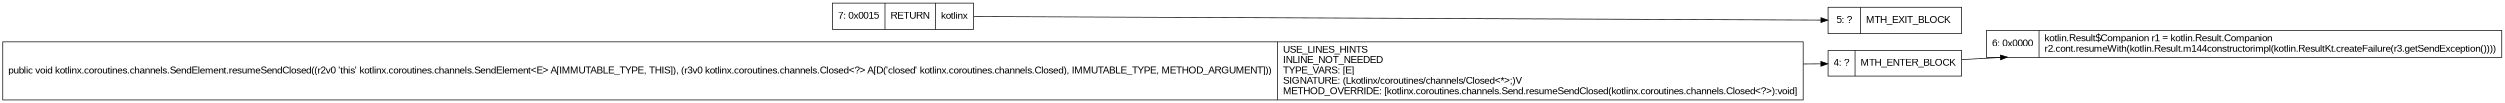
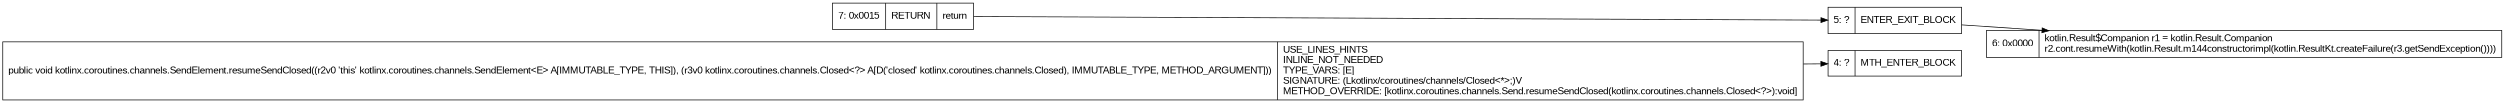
node "7: 0x0015": text "kotlinx" -> "return"
node "5: ?": text "MTH_EXIT_BLOCK" -> "ENTER_EXIT_BLOCK"
edge "4: ?" -> "6: 0x0000": now "5: ?" -> "6: 0x0000"
